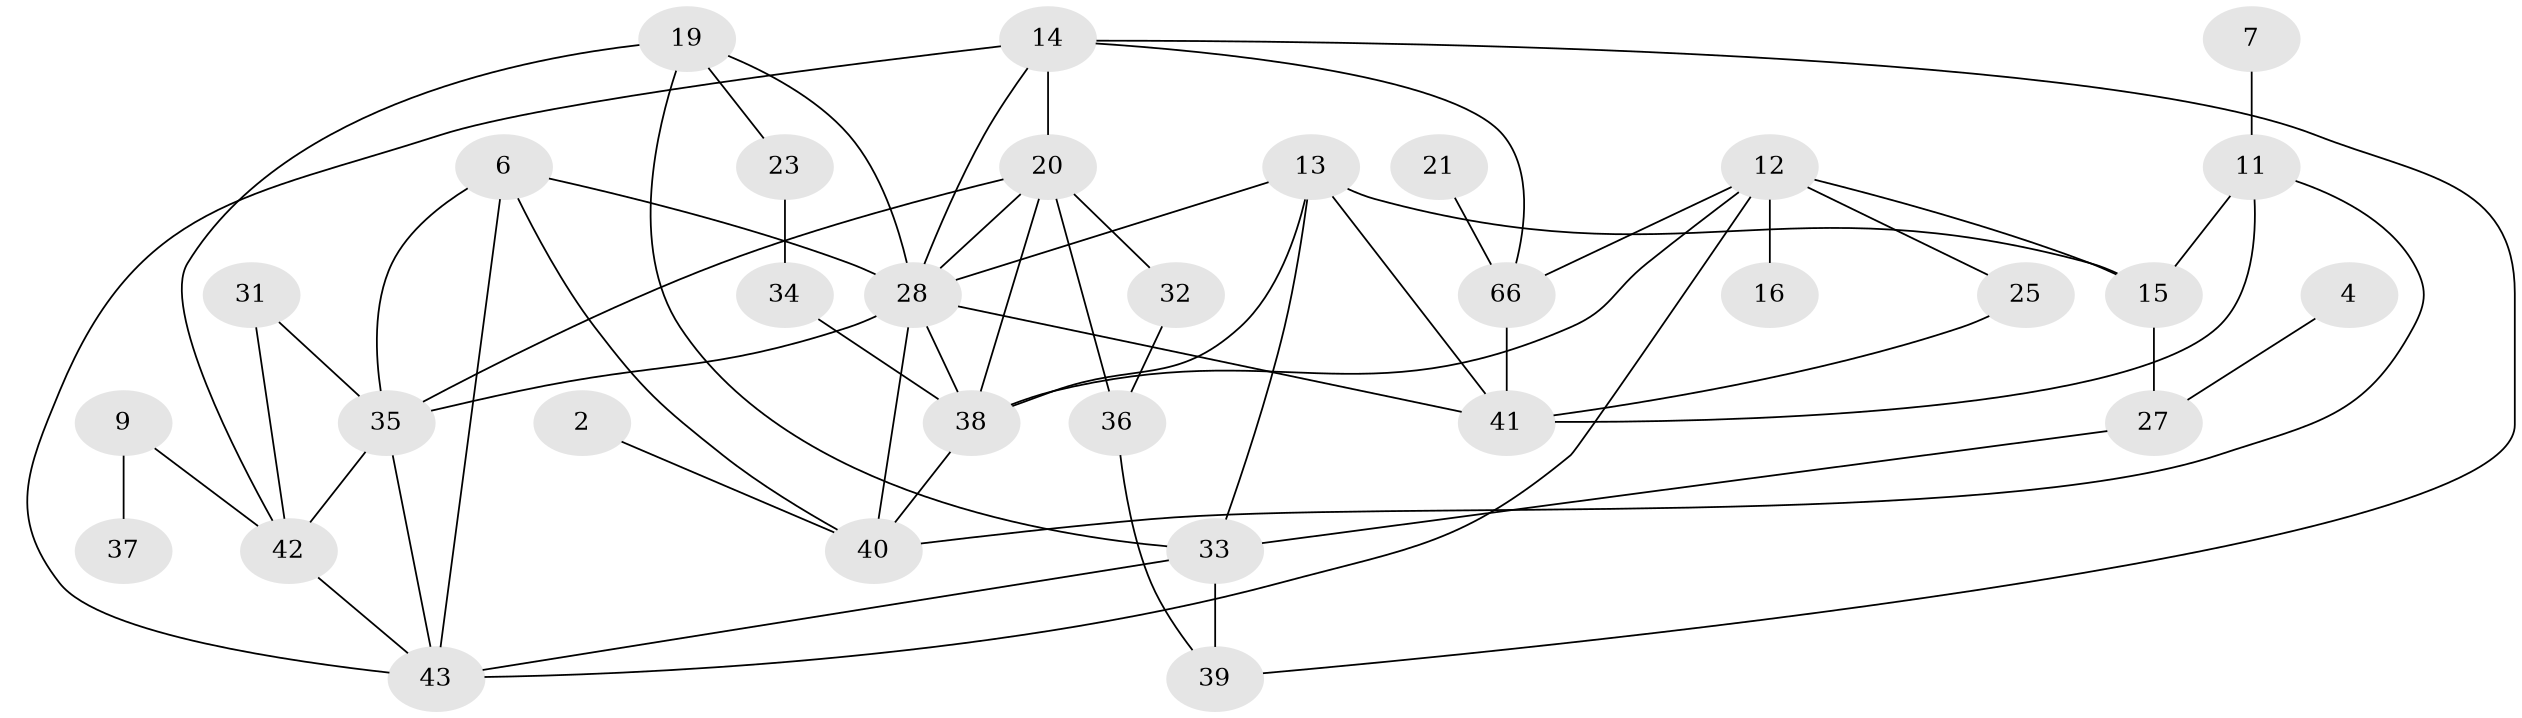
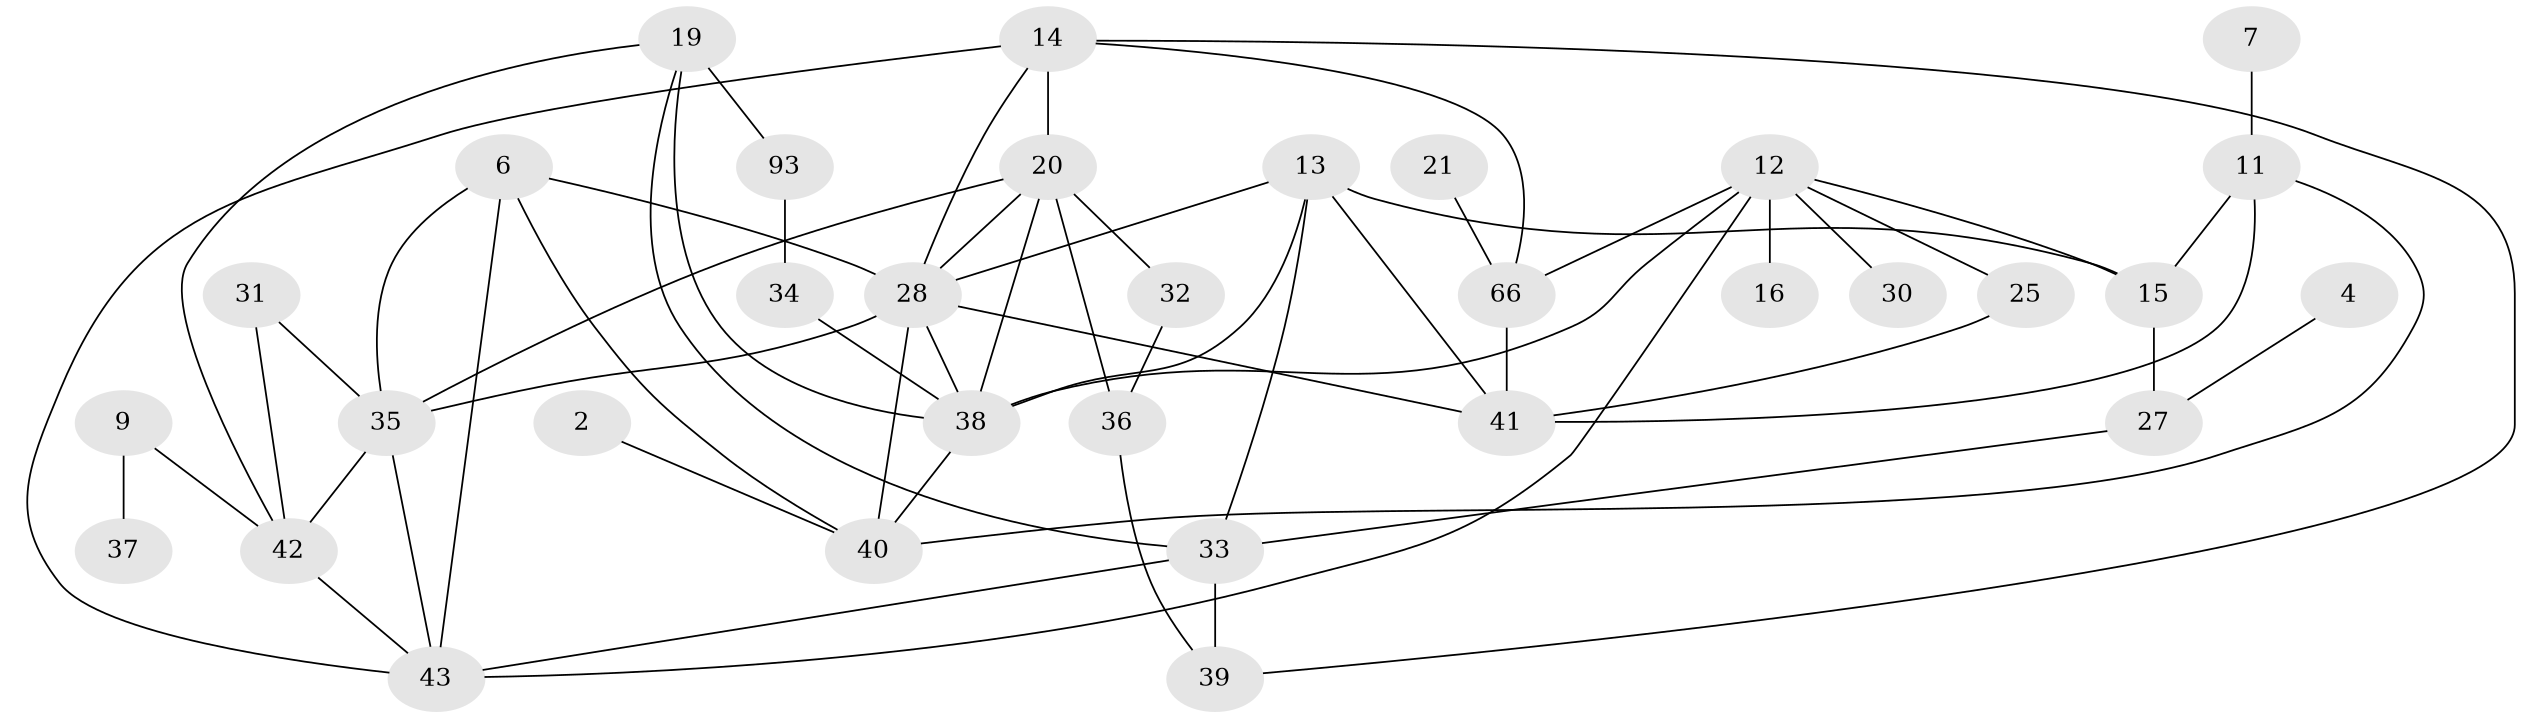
edge "19" -- "28": now "19" -- "38"
node "23": label "23" -> "93"
node "30": added
